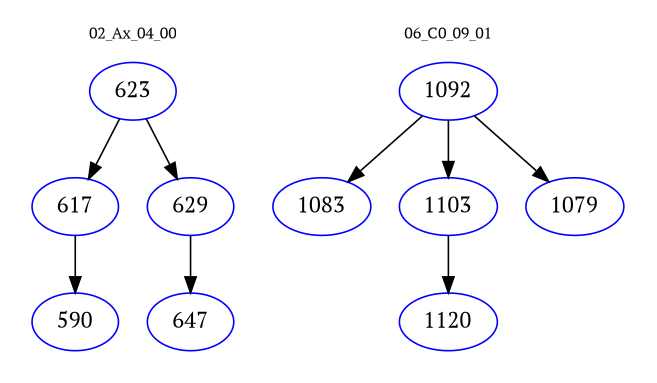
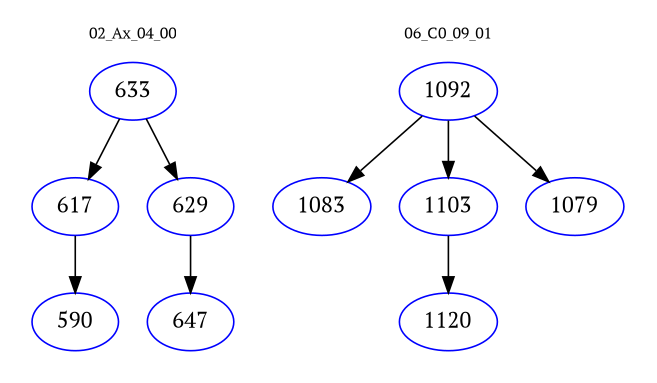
node "623": label "623" -> "633"
